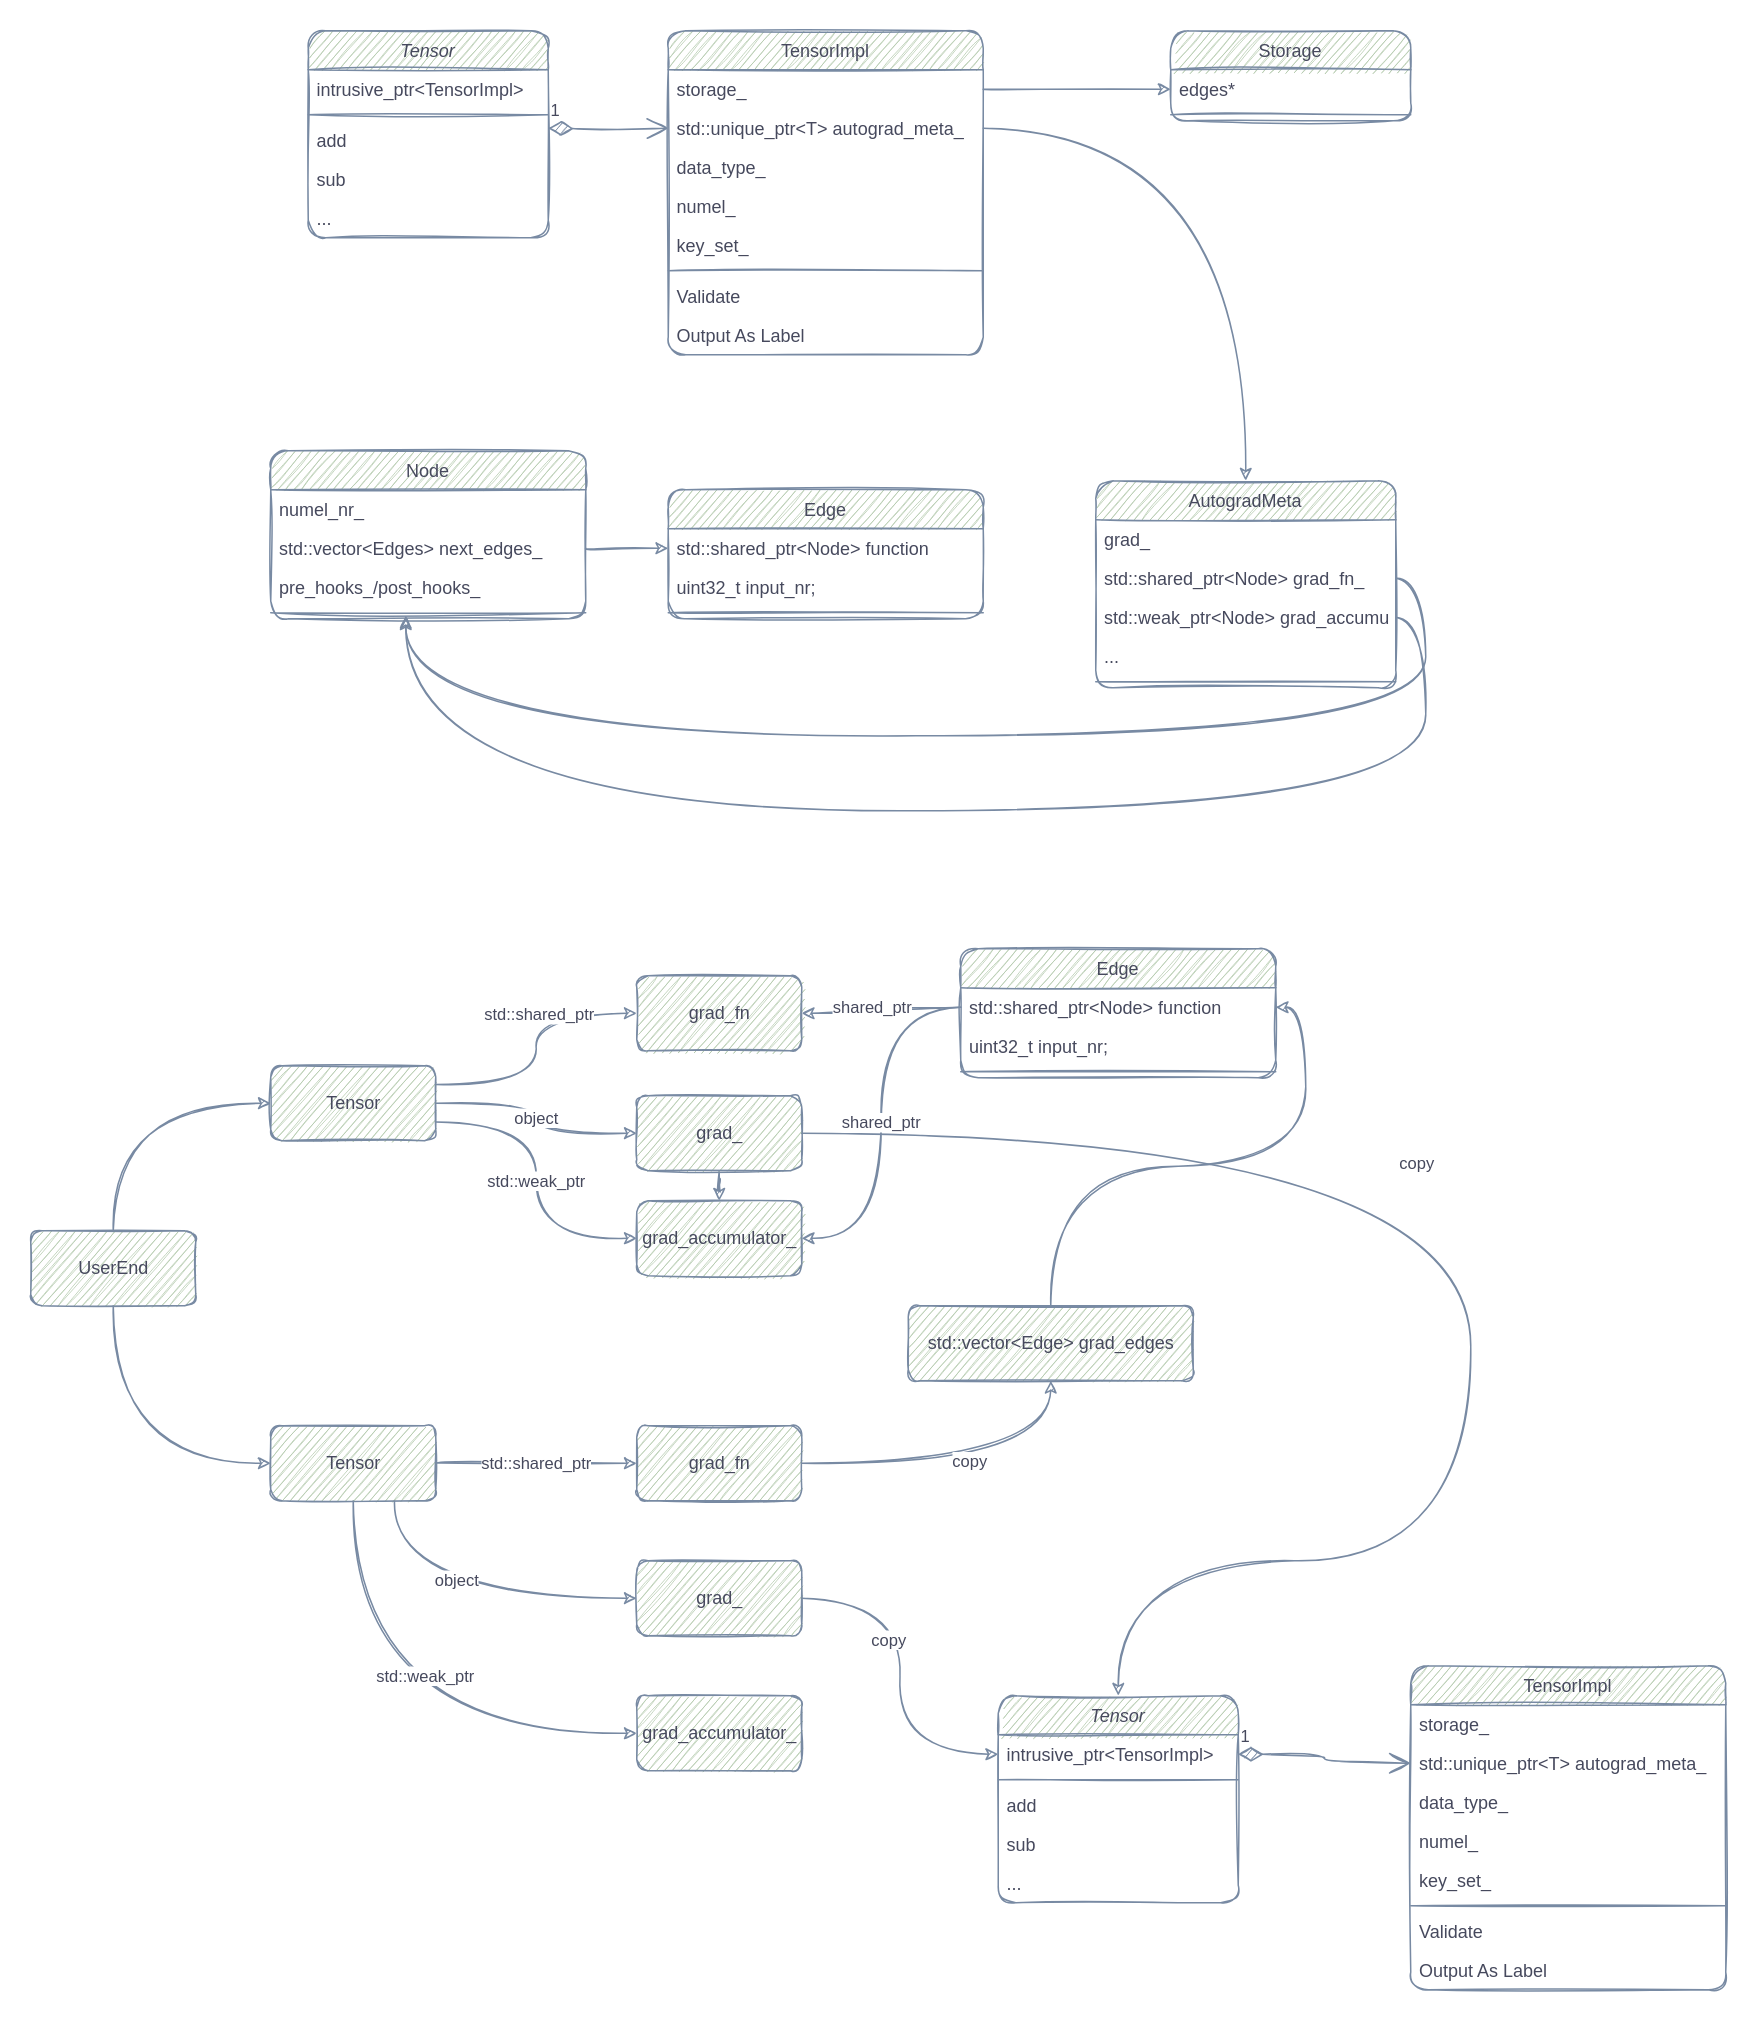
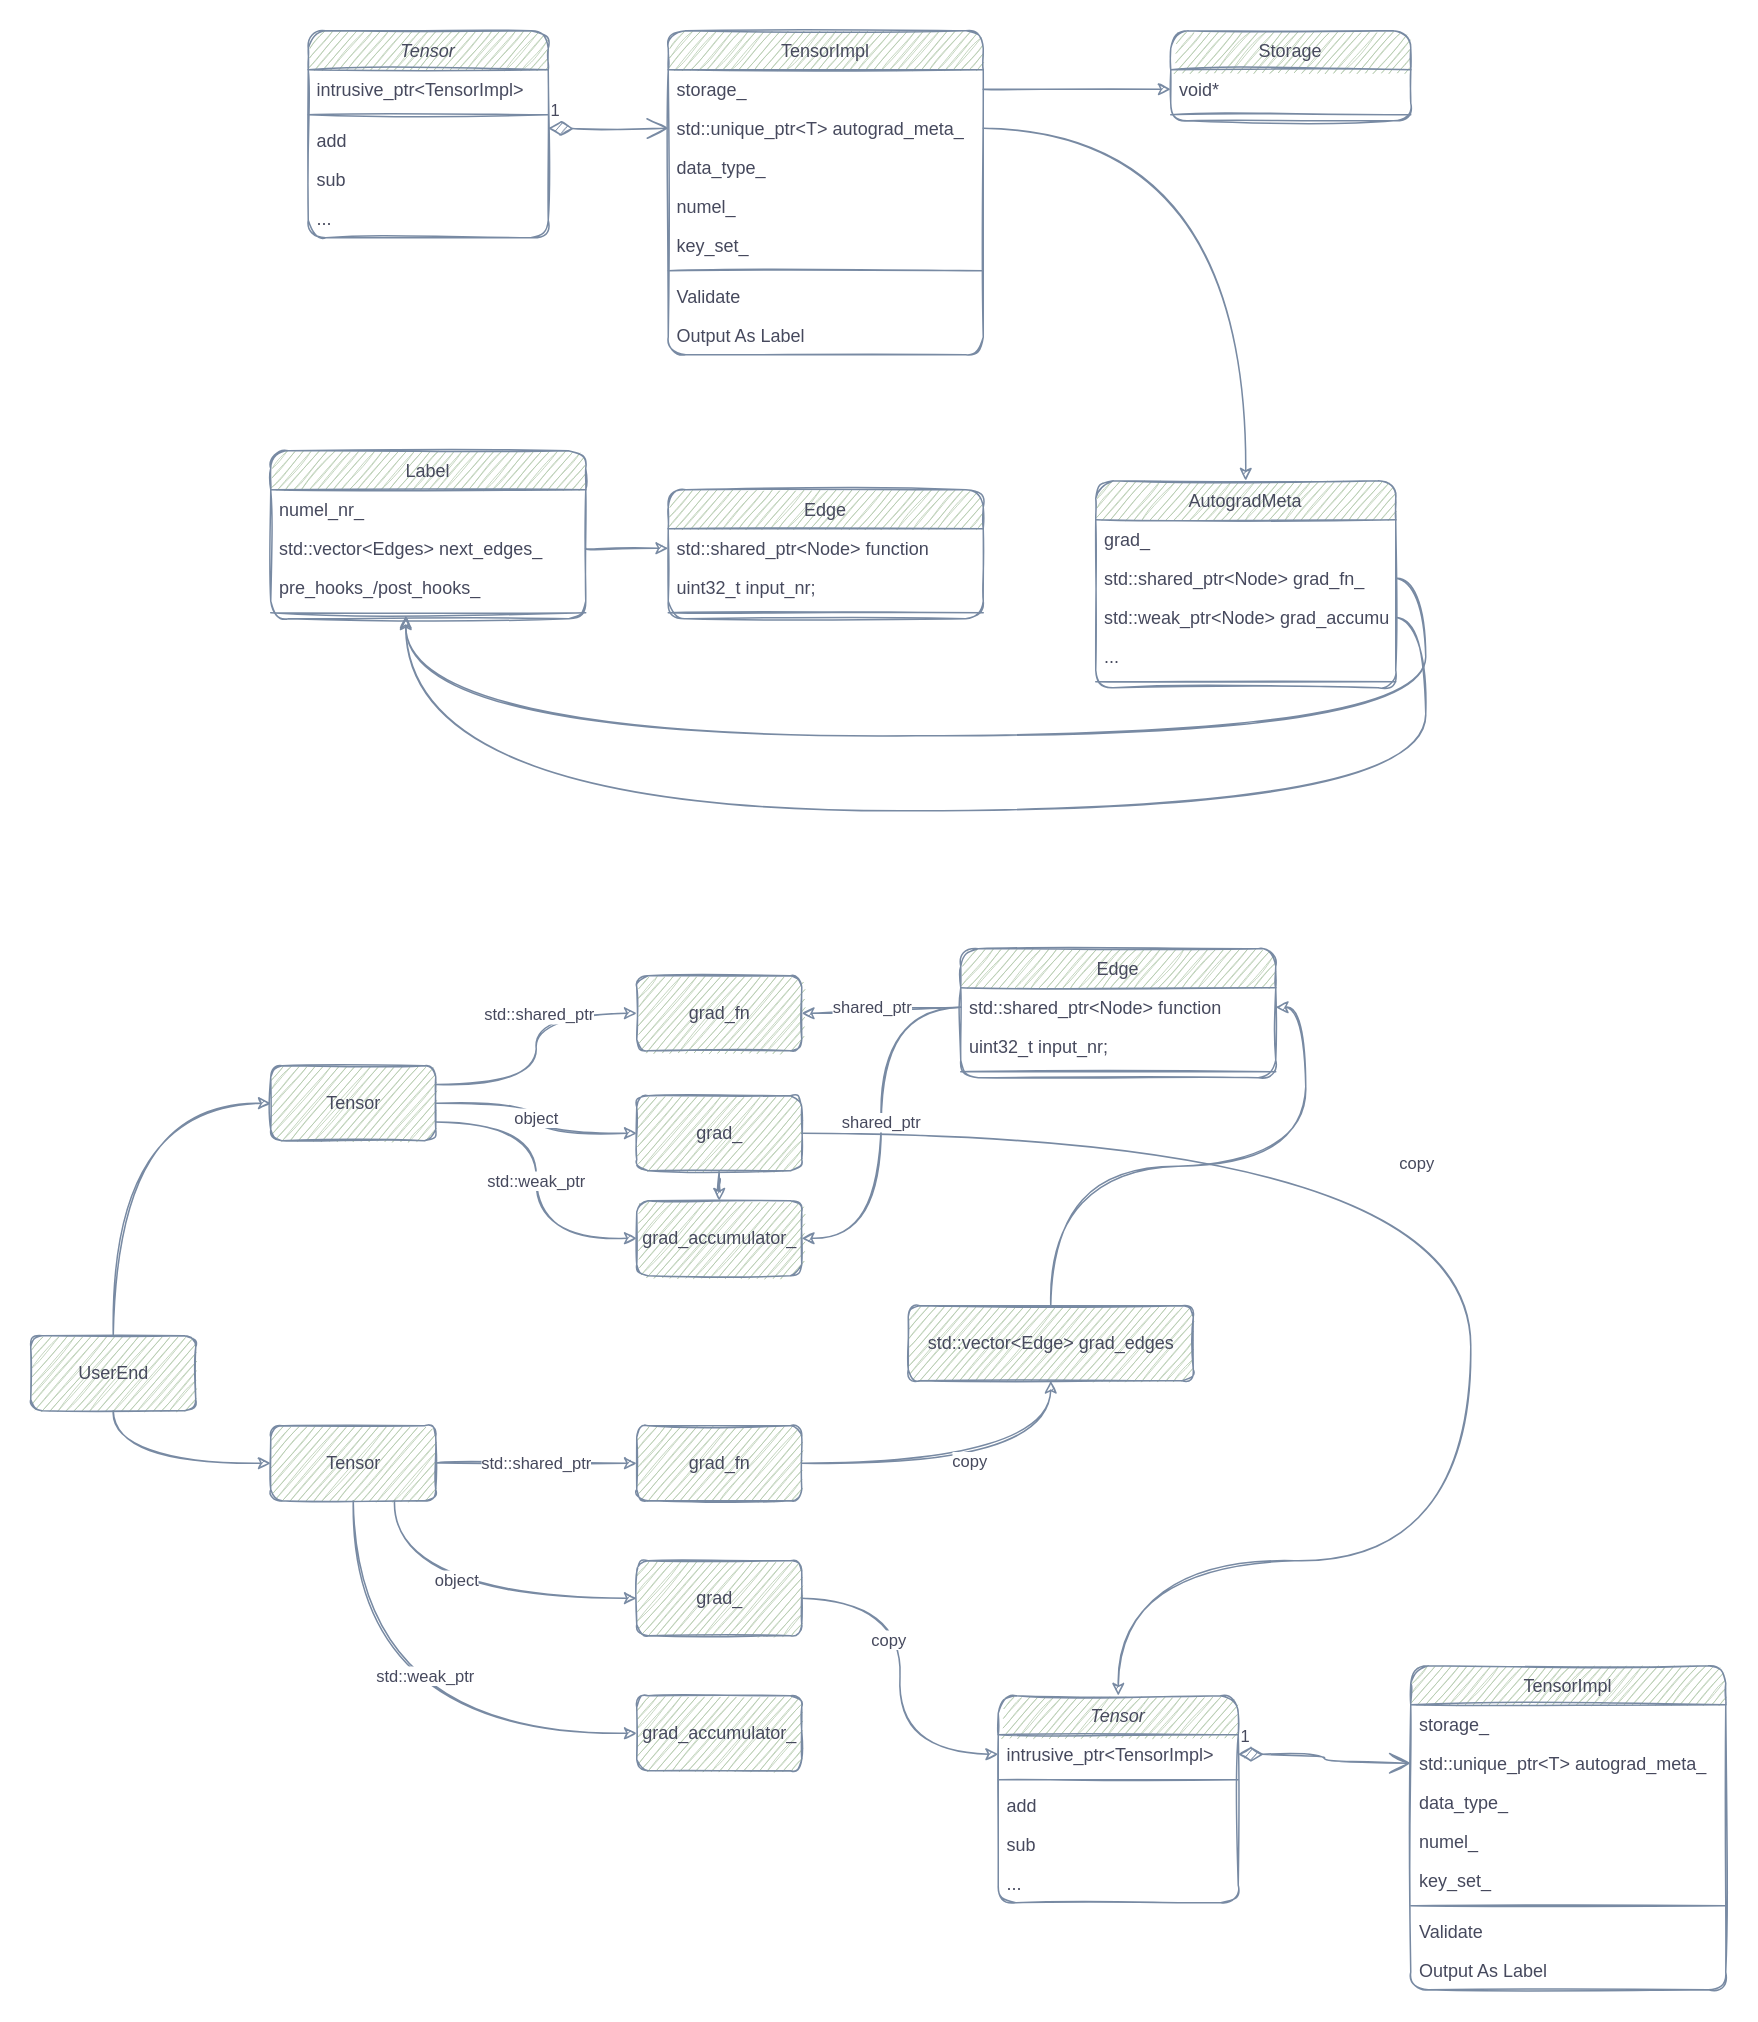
node "edges*": label "edges*" -> "void*"
node "Node": label "Node" -> "Label"
node "UserEnd": moved (113, 1268) -> (113, 1373)
